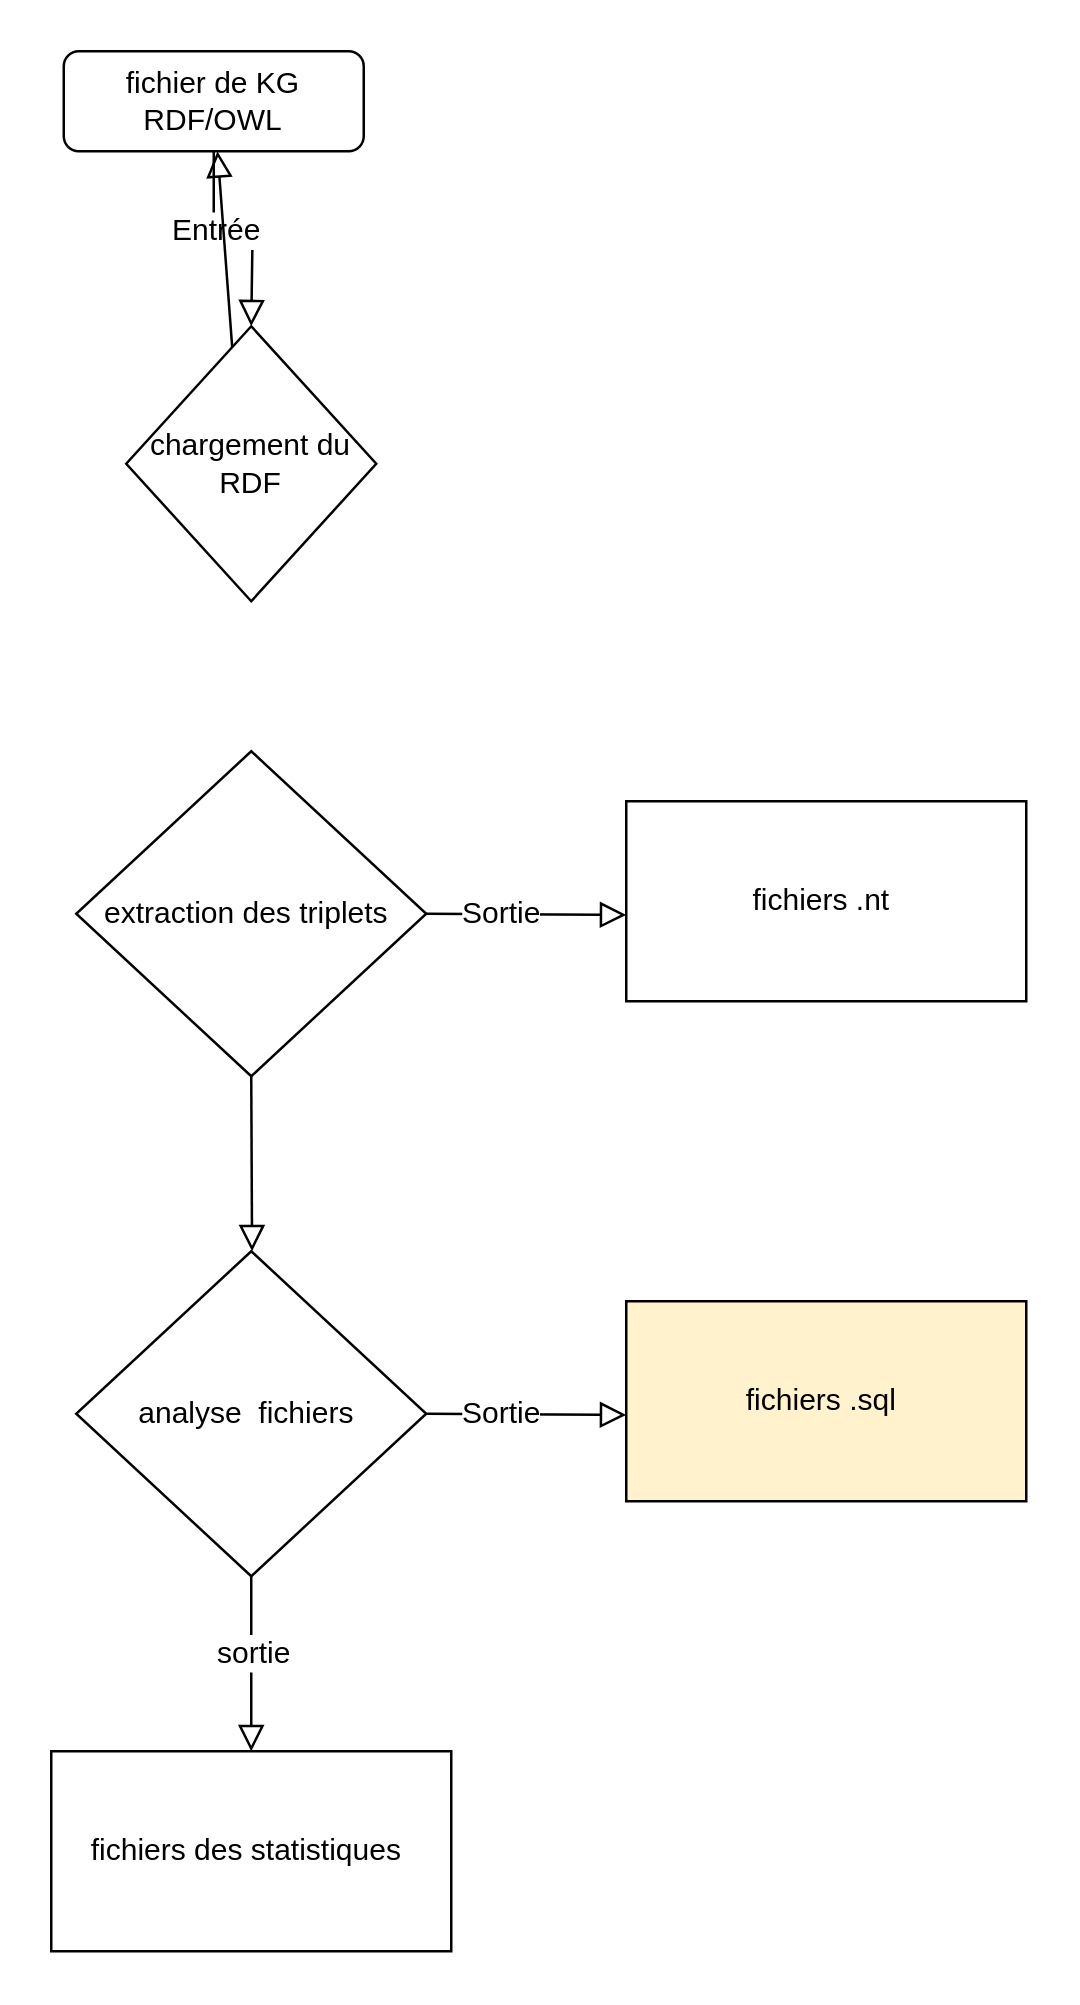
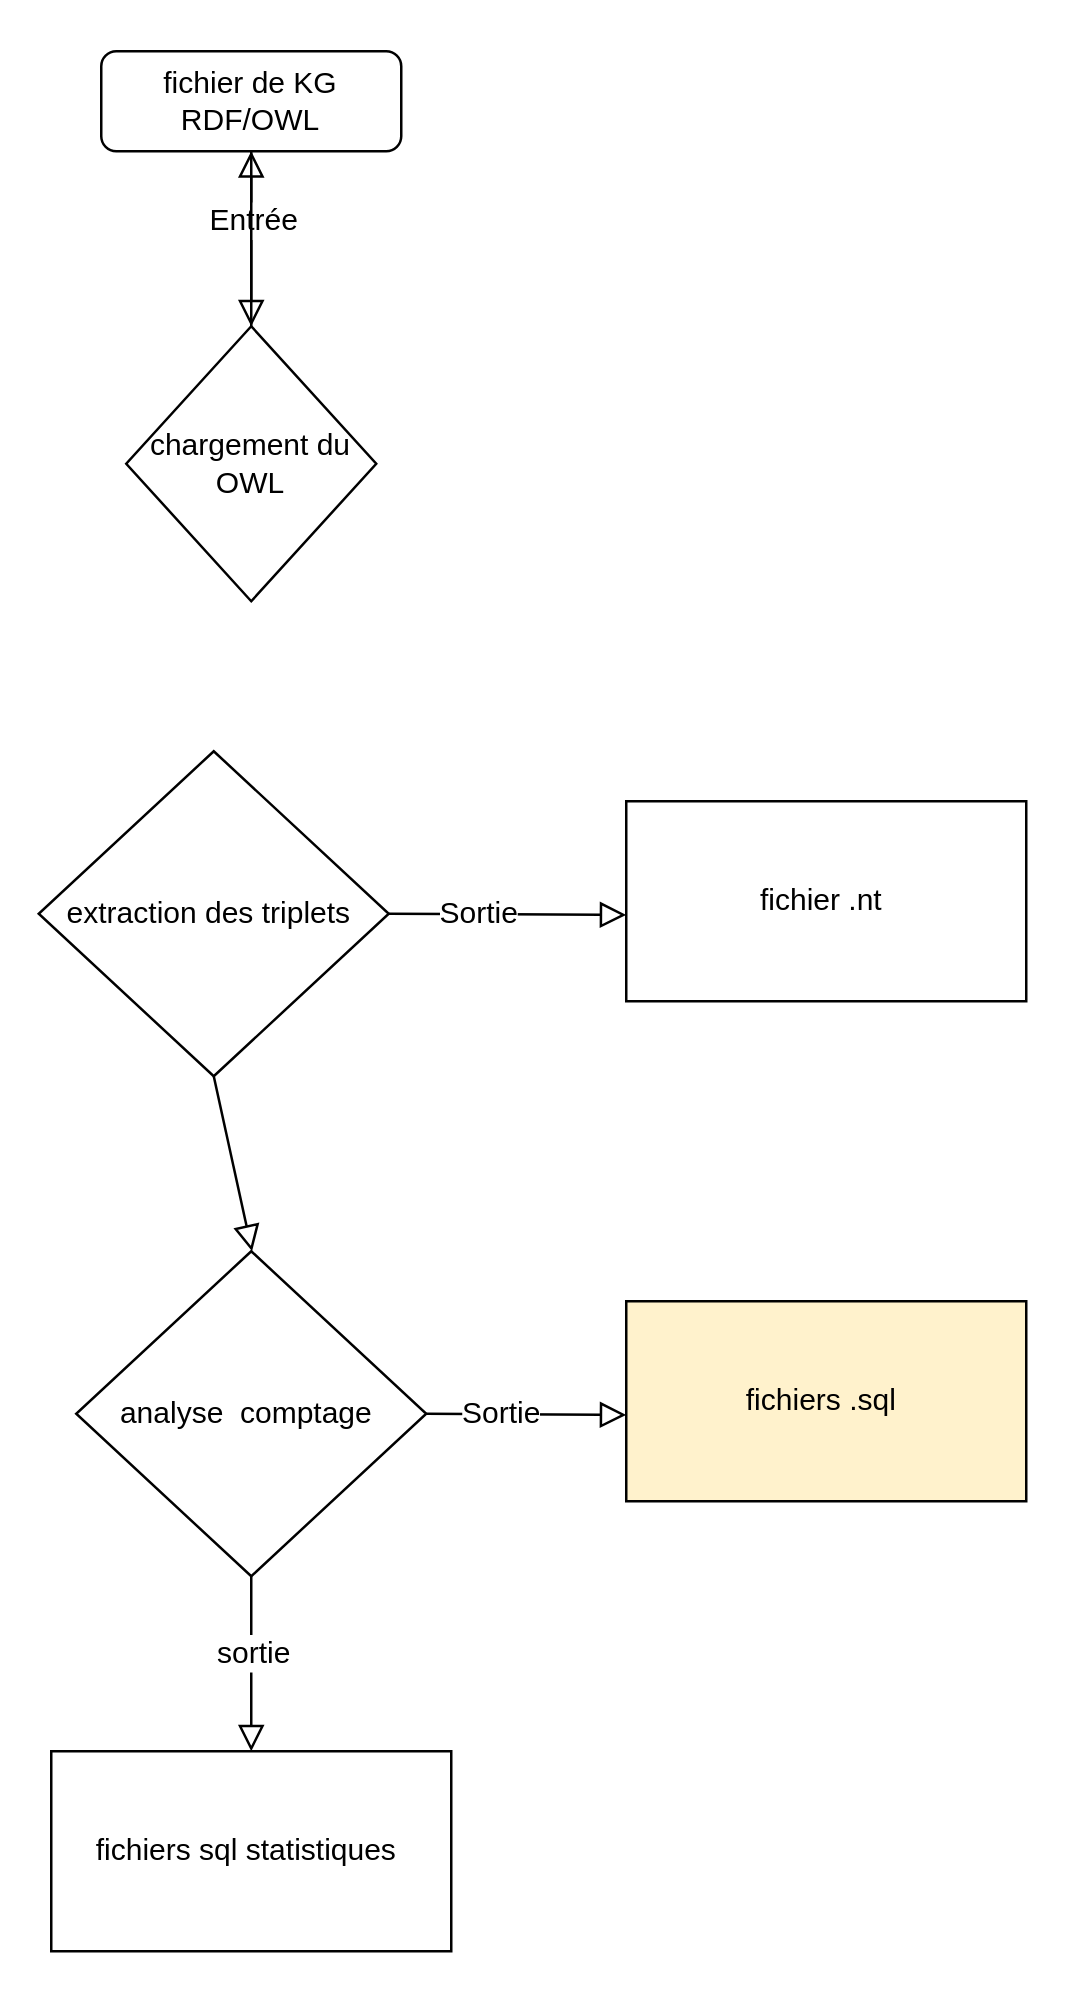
node "fichier de KG RDF/OWL": moved (214, 101) -> (251, 101)
node "chargement du RDF": label "chargement du RDF" -> "chargement du OWL"
node "fichiers .nt": label "fichiers .nt" -> "fichier .nt"
node "extraction des triplets": moved (251, 914) -> (214, 914)
node "analyse fichiers": label "analyse fichiers" -> "analyse comptage"
node "fichiers des statistiques": label "fichiers des statistiques" -> "fichiers sql statistiques"
